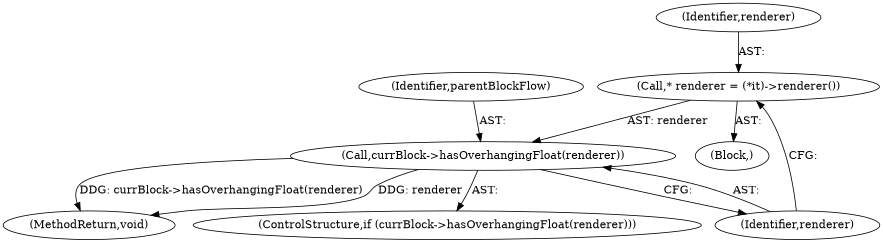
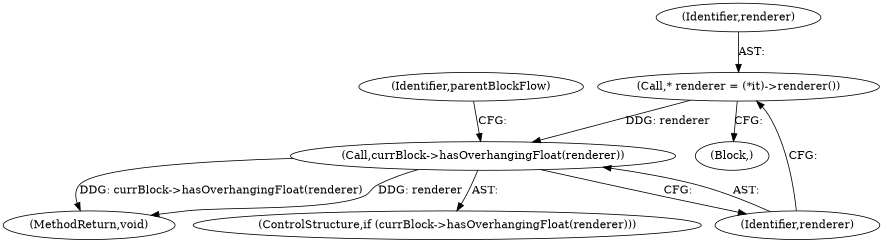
edge "(Identifier,parentBlockFlow)" -> "(Call,currBlock->hasOverhangingFloat(renderer))": label "AST: " -> "CFG: "
edge "(Call,* renderer = (*it)->renderer())" -> "(Call,currBlock->hasOverhangingFloat(renderer))": label "AST: renderer" -> "DDG: renderer"
edge "(Call,* renderer = (*it)->renderer())" -> "(Block,)": label "AST: " -> "CFG: "
